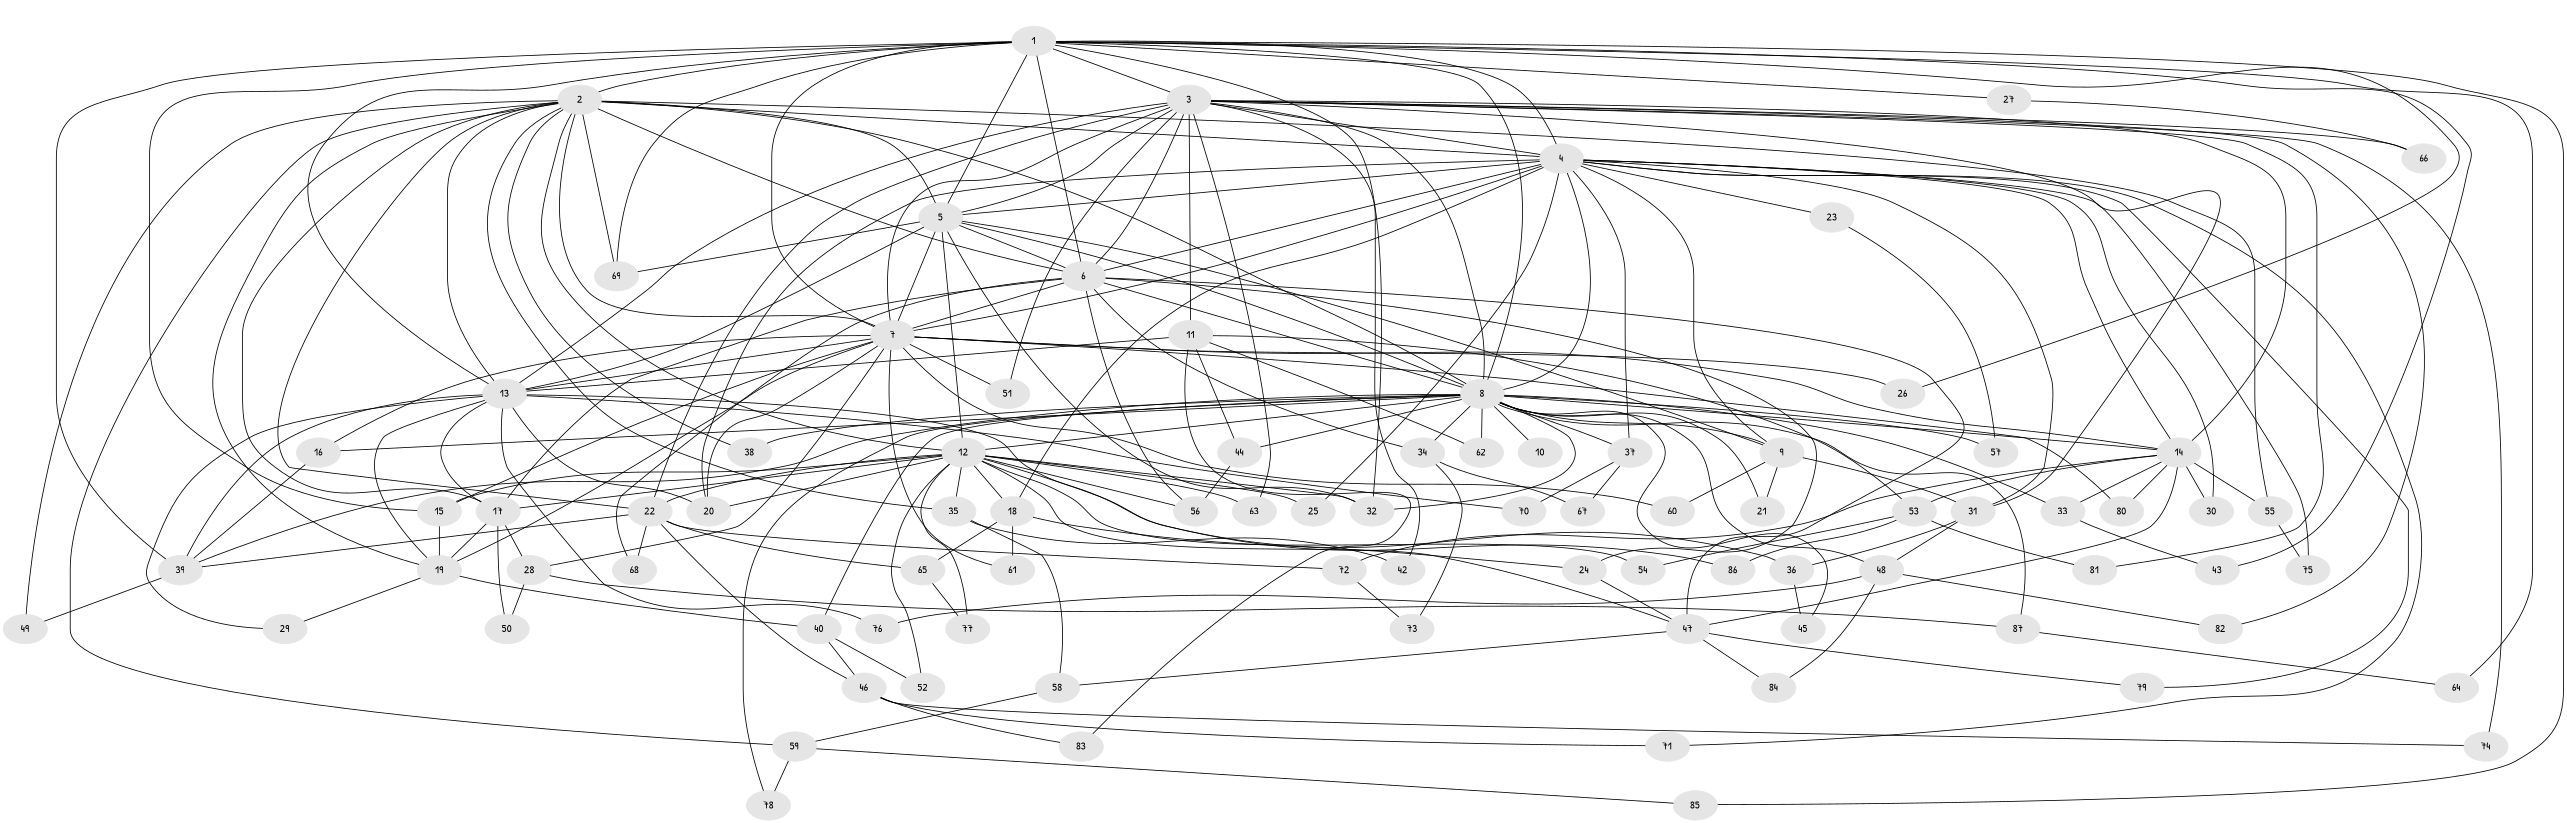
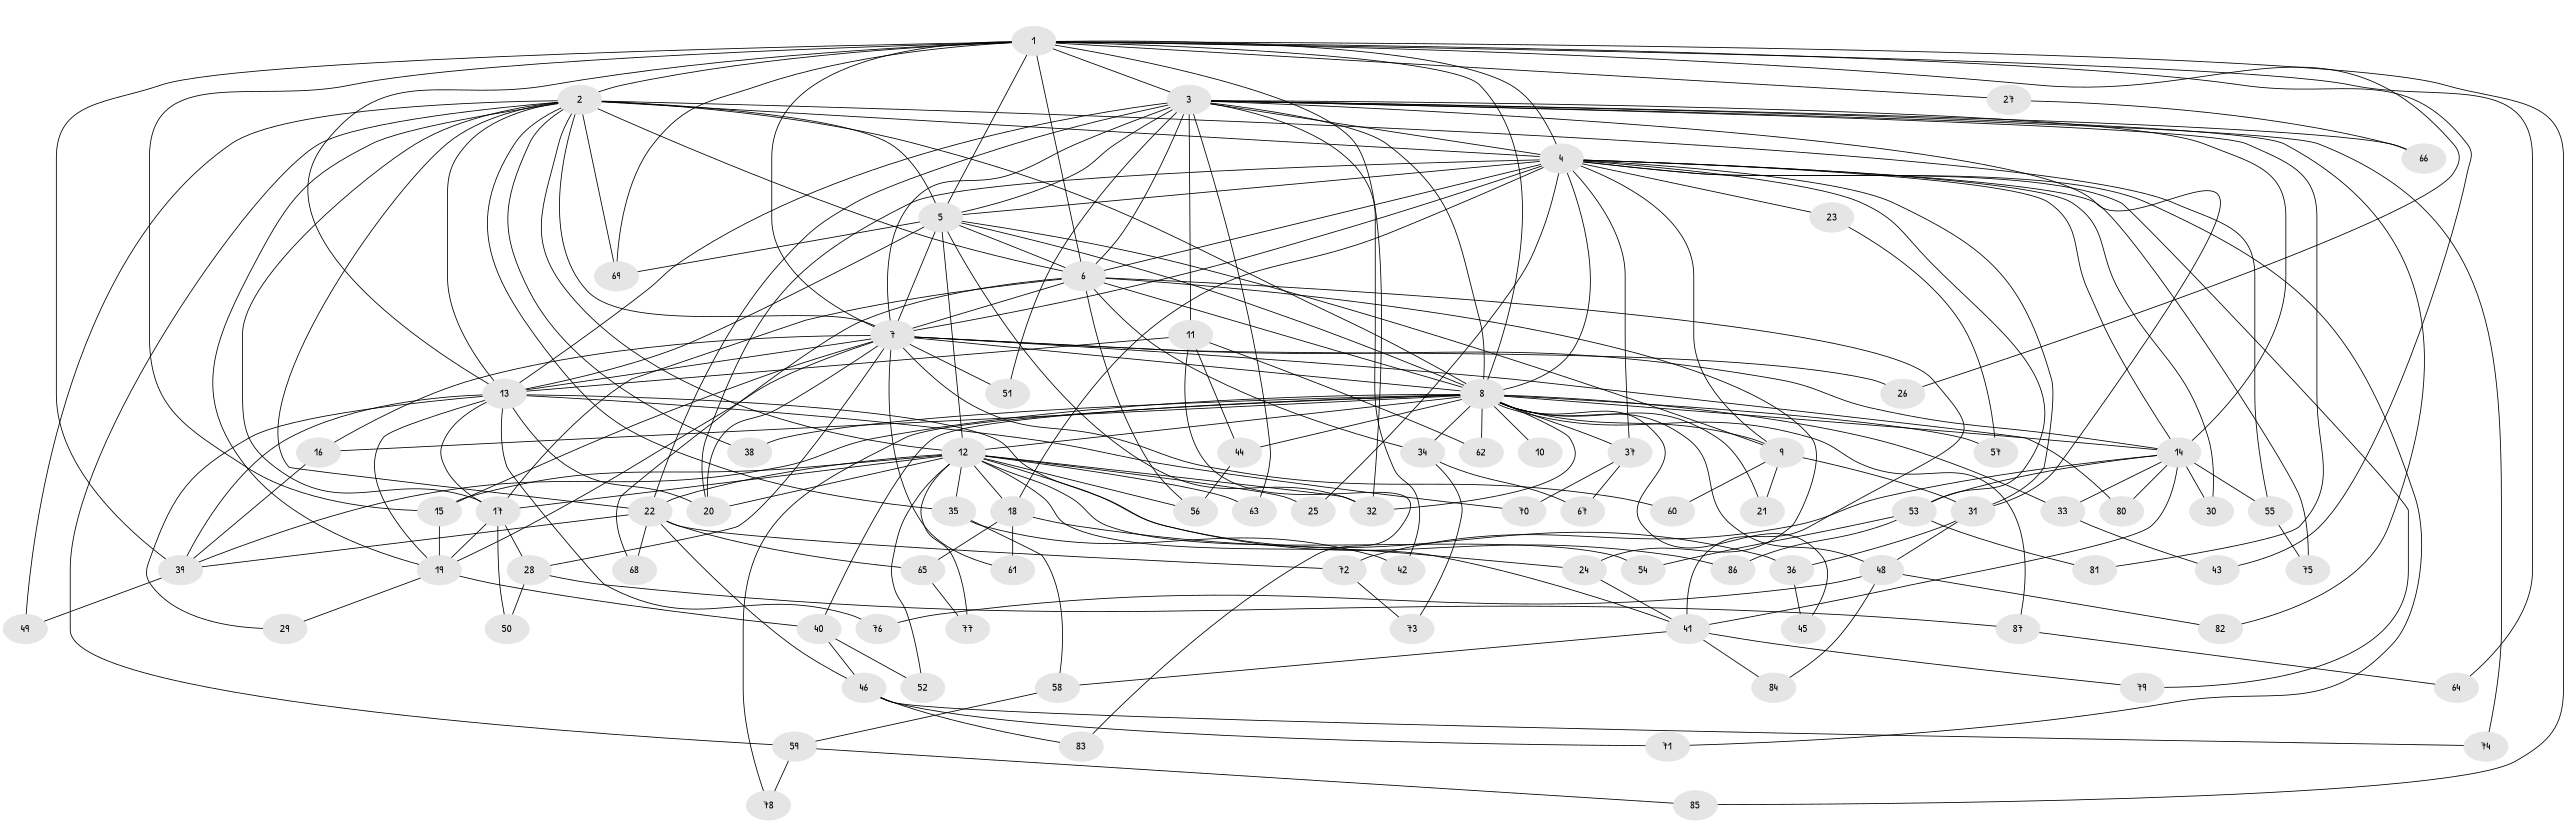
edge "7" -- "8": added
edge "11" -- "53": now "4" -- "53"
node "47": label "47" -> "41"
